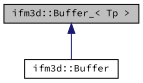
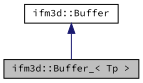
edge "ifm3d::Buffer" -> "ifm3d::Buffer_< Tp >": reversed
